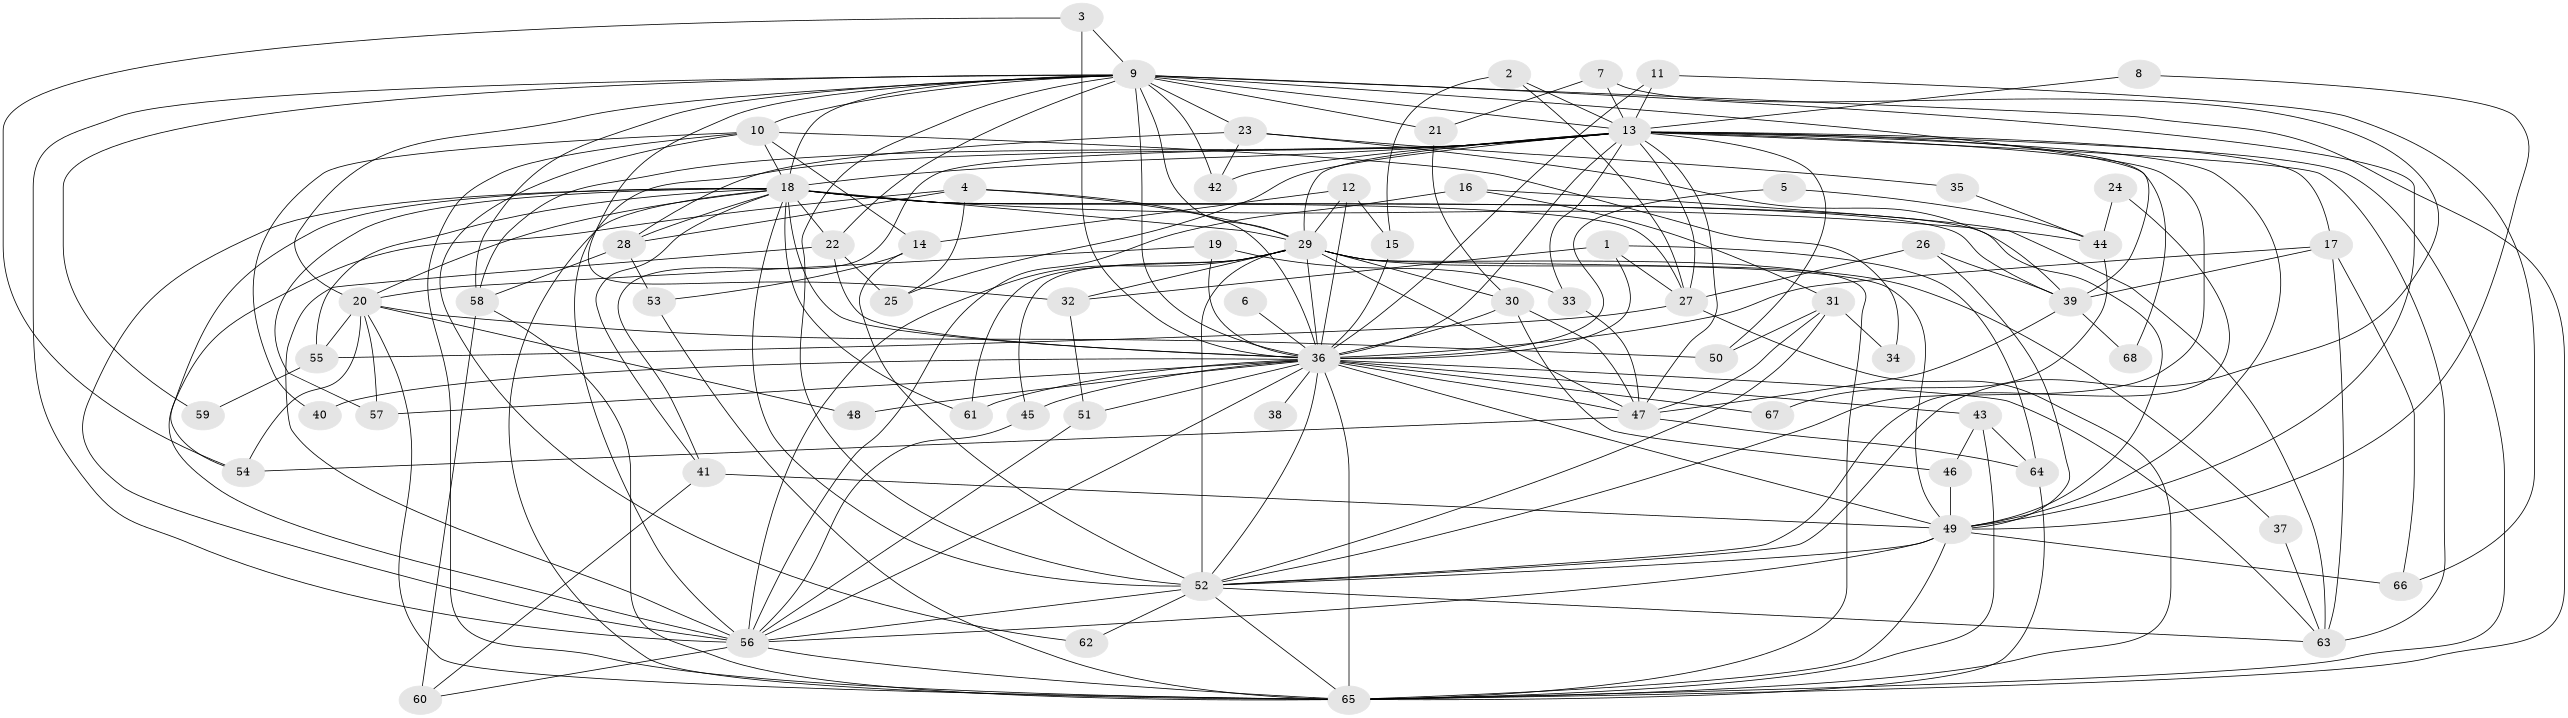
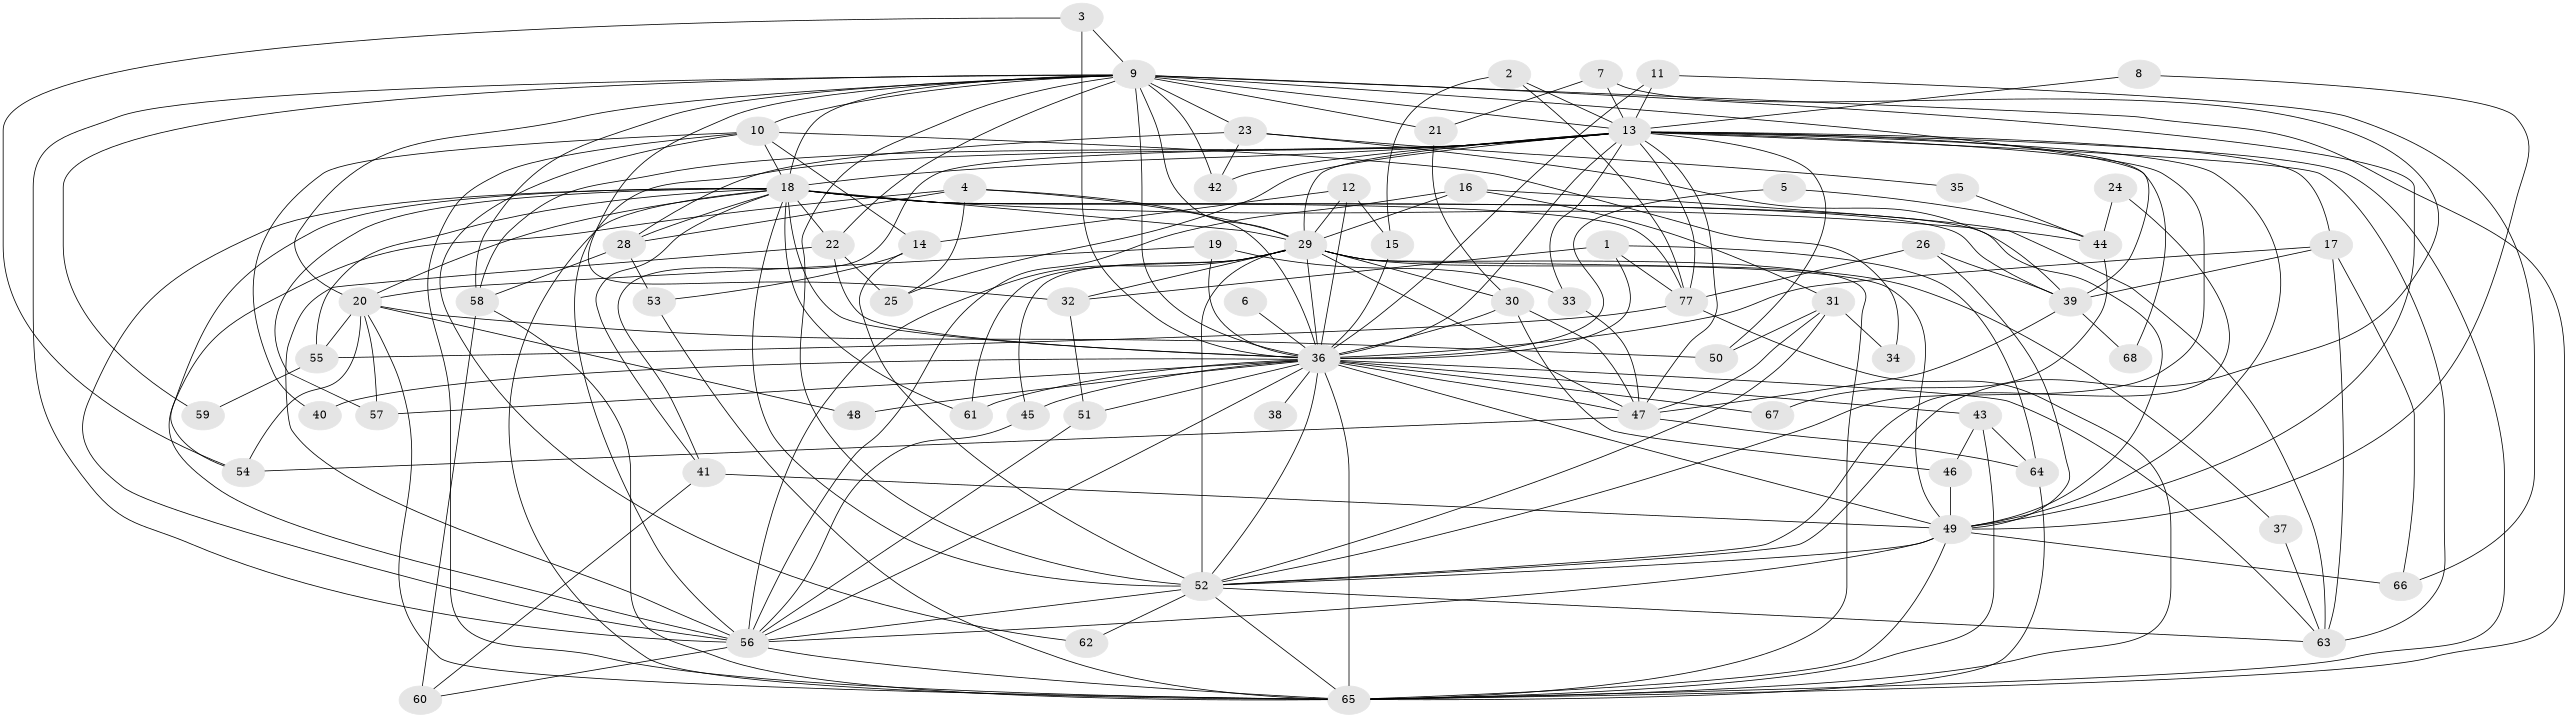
edge "16" -- "29": added
node "27": label "27" -> "77"
